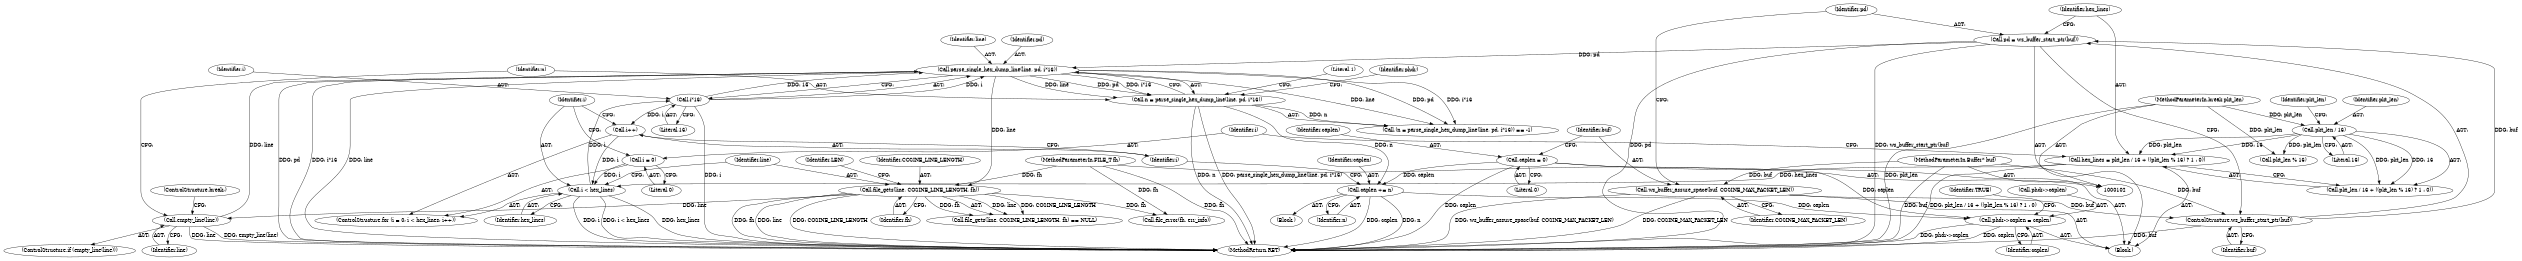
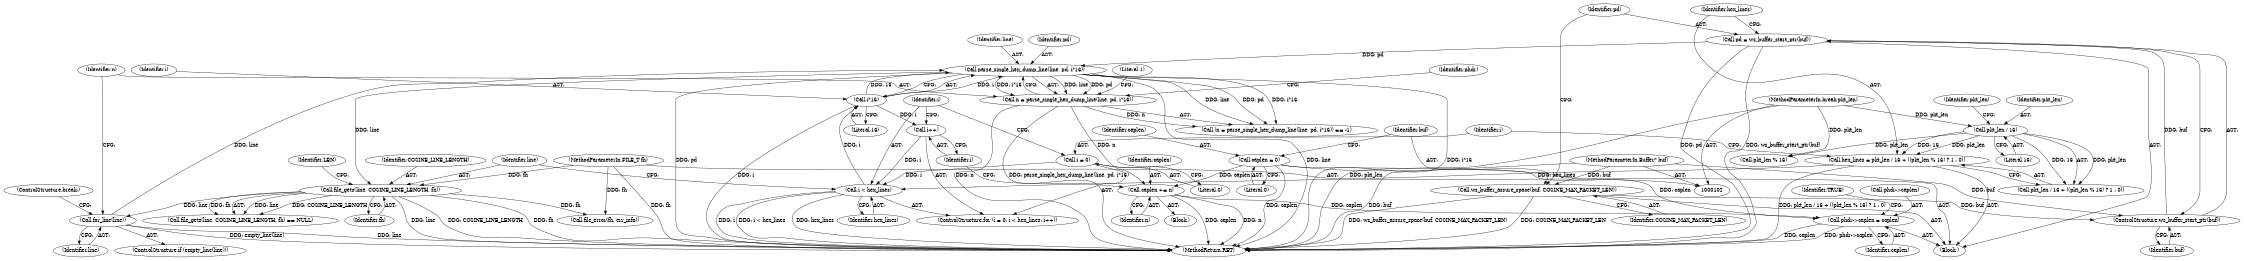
node "(Call,empty_line(line))": label "(Call,empty_line(line))" -> "(Call,for_line(line))"
edge "(ControlStructure,ws_buffer_start_ptr(buf))" -> "(MethodReturn,RET)": removed, label "DDG: buf"
